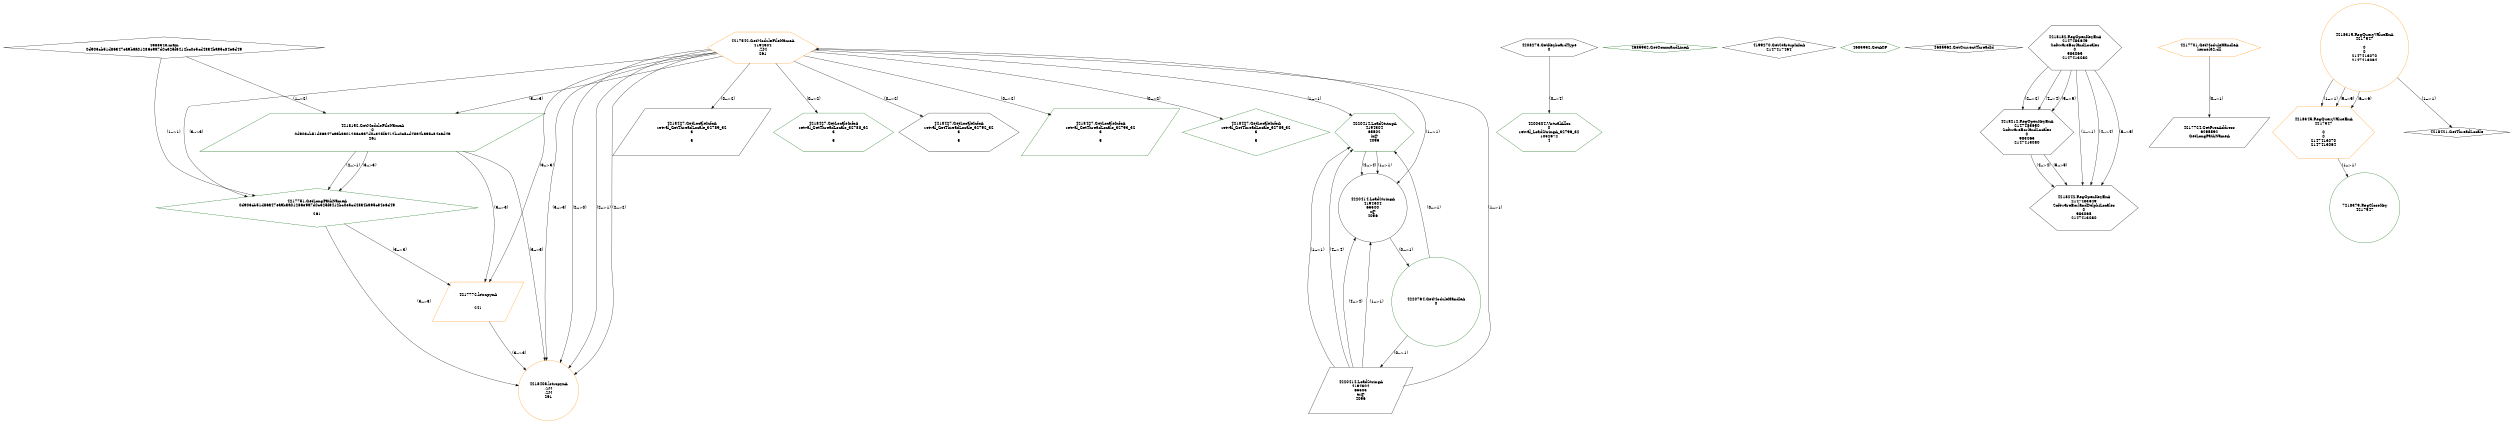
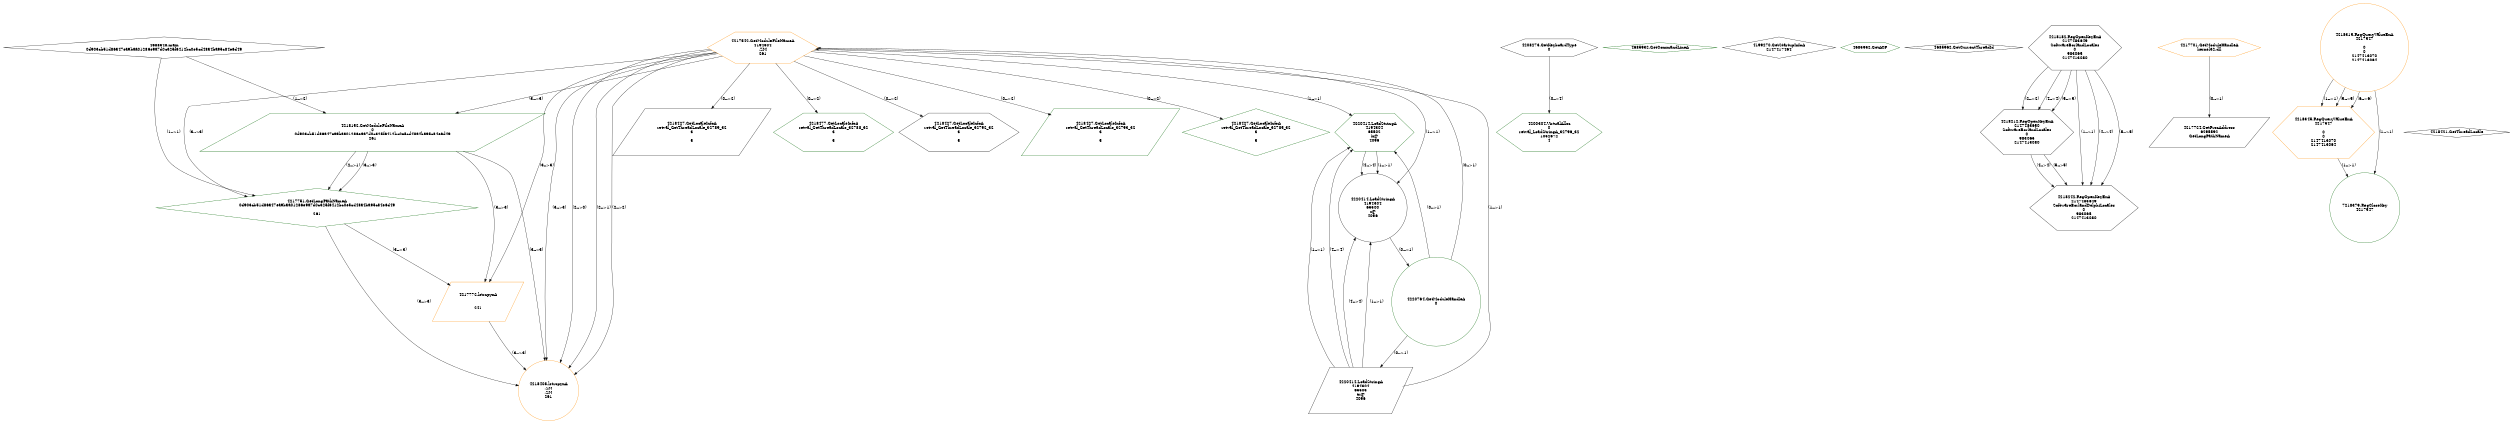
edge "4220764.GetModuleHandleA 0" -> "4217542.GetModuleFileNameA 4194304 .ZM 261": added, label "(0-->1)"
edge "4218315.RegQueryValueExA 4217547 0 0 2147413070 2147413064" -> "4218421.GetThreadLocale": now "4218315.RegQueryValueExA 4217547 0 0 2147413070 2147413064" -> "7218379.RegCloseKey 4217547"
node "4218427.GetLocaleInfoA retval_GetThreadLocale_32788_32 3 5": label "4218427.GetLocaleInfoA retval_GetThreadLocale_32788_32 3 5" -> "4218477.GetLocaleInfoA retval_GetThreadLocale_32788_32 3 5"
